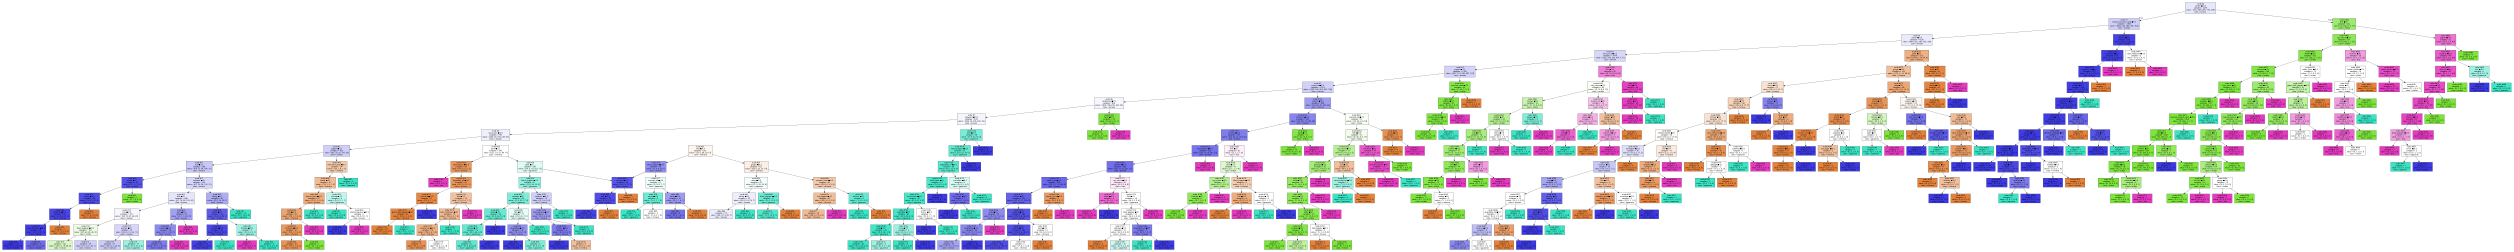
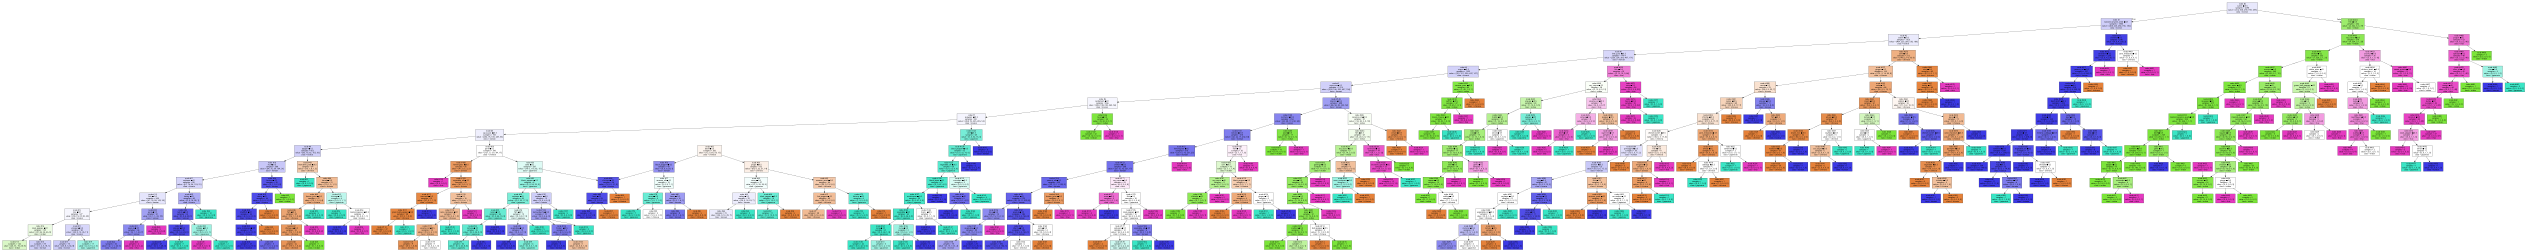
edge "node #431" -> "node #433": reversed
